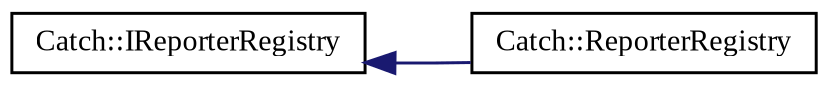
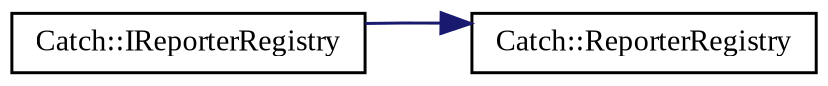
edge "Catch::ReporterRegistry" -> "Catch::IReporterRegistry": reversed
